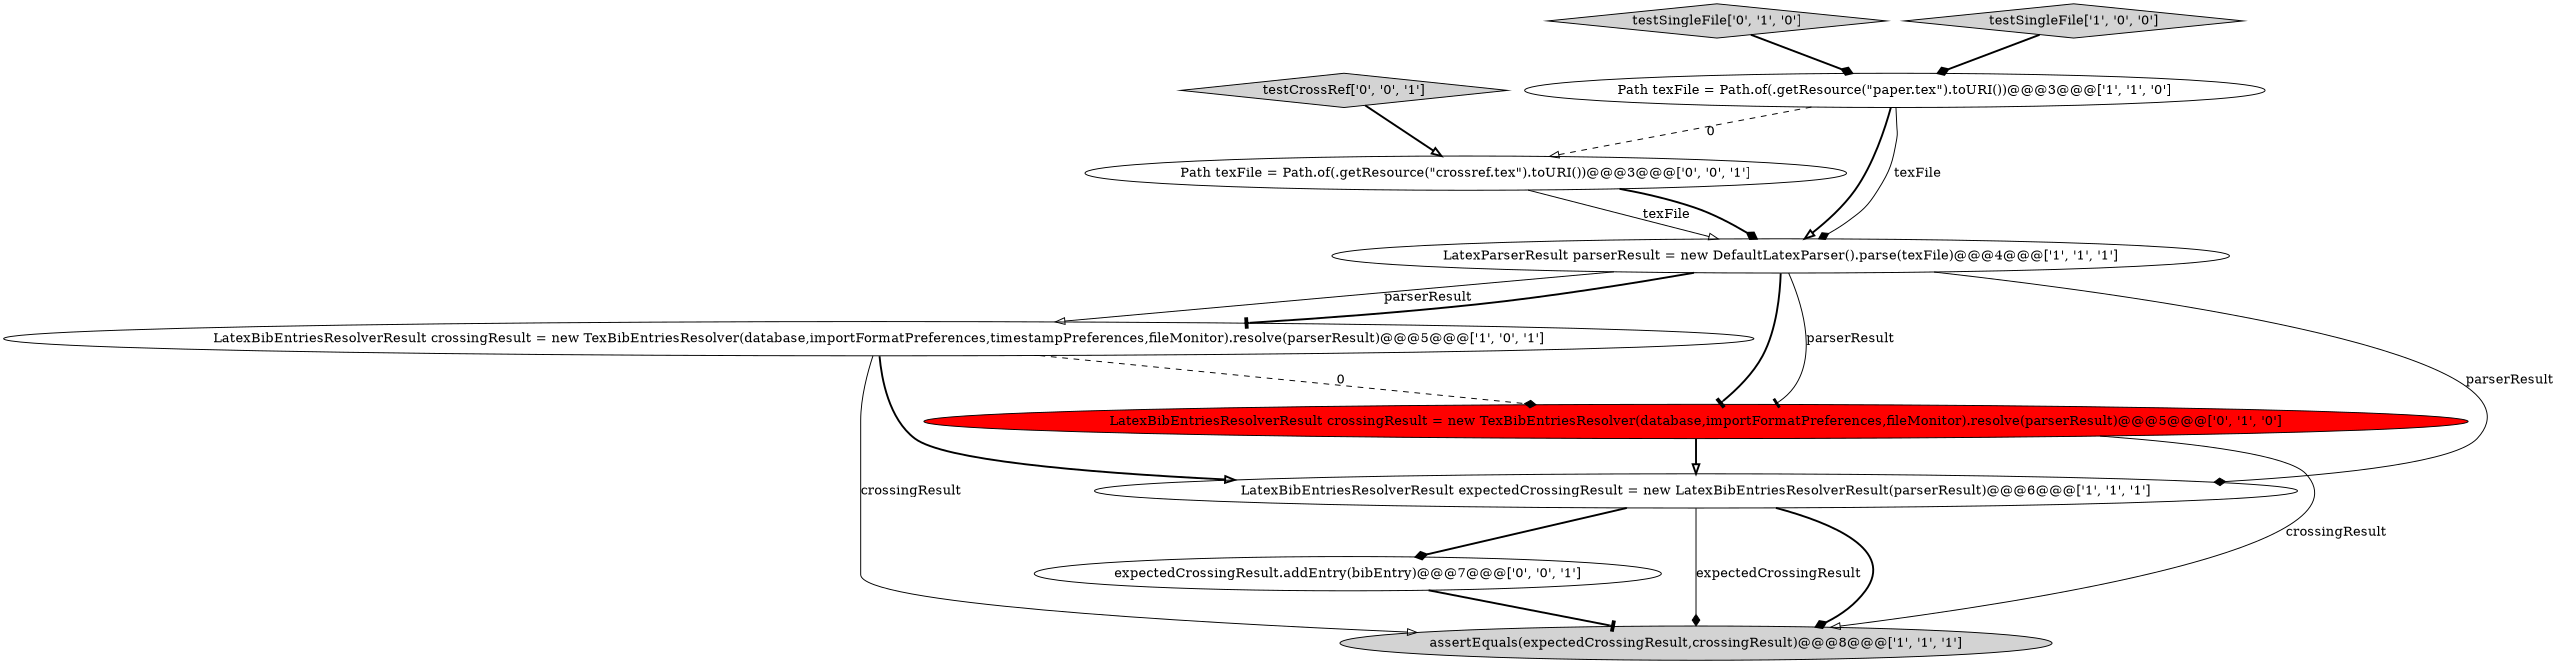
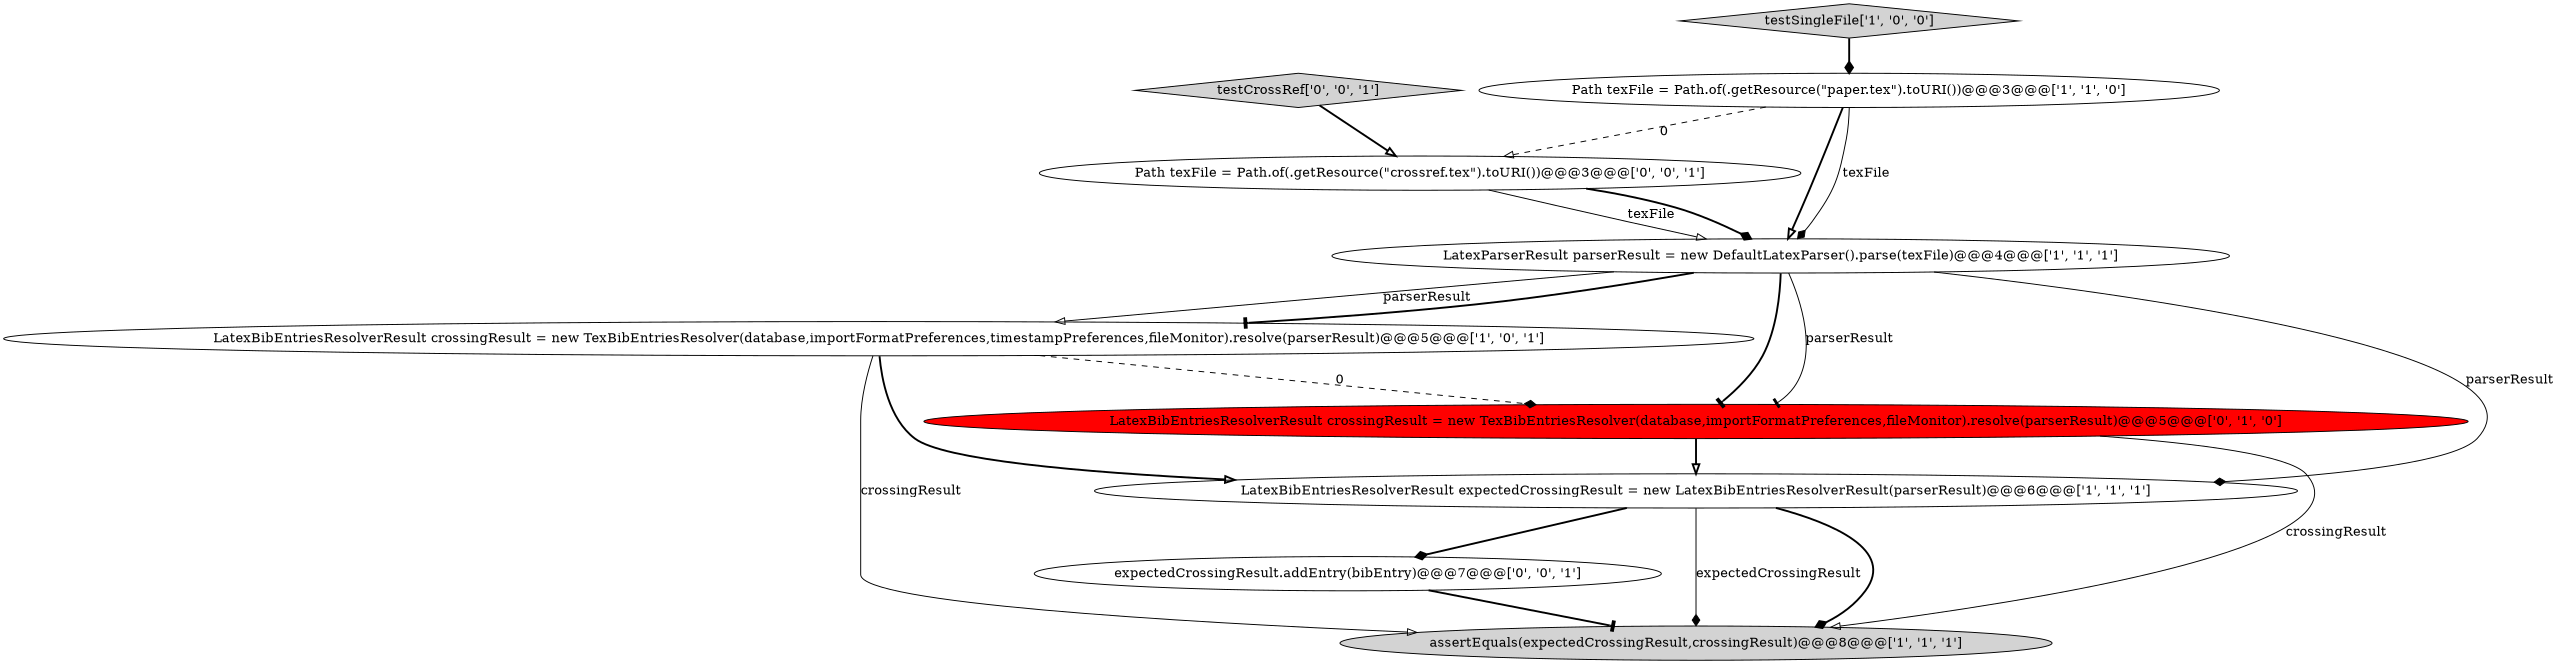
node "testSingleFile['0', '1', '0']": removed
